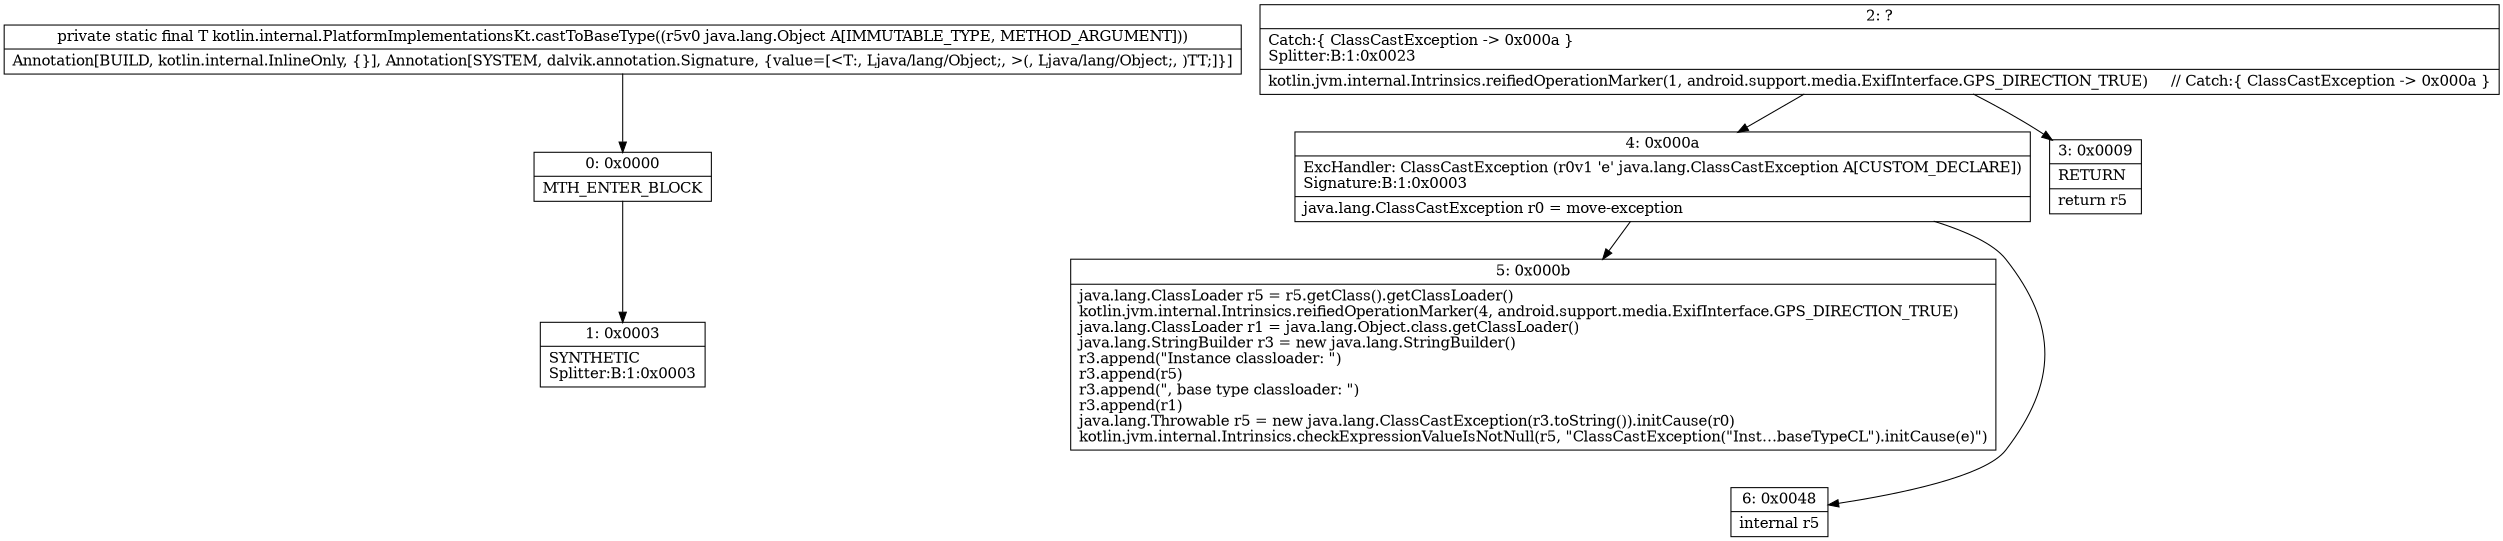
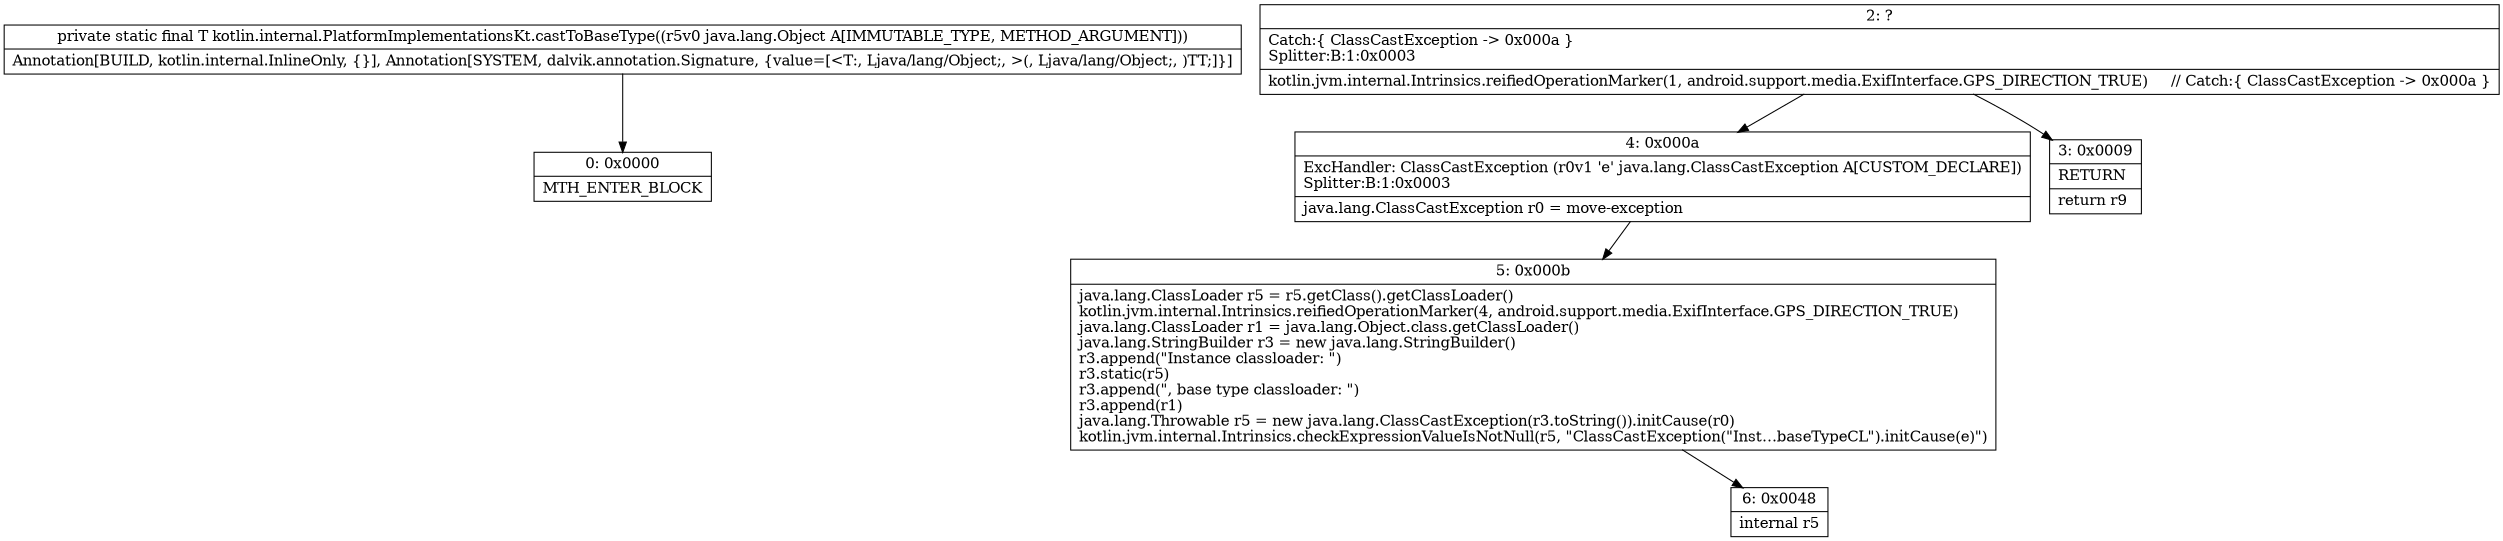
node "2: ?": text "Splitter:B:1:0x0023" -> "Splitter:B:1:0x0003"
node "4: 0x000a": text "Signature:B:1:0x0003" -> "Splitter:B:1:0x0003"
node "3: 0x0009": text "return r5" -> "return r9"
node "1: 0x0003": removed
node "5: 0x000b": text "r3.append(r5)" -> "r3.static(r5)"
edge "4: 0x000a" -> "6: 0x0048": now "5: 0x000b" -> "6: 0x0048"
